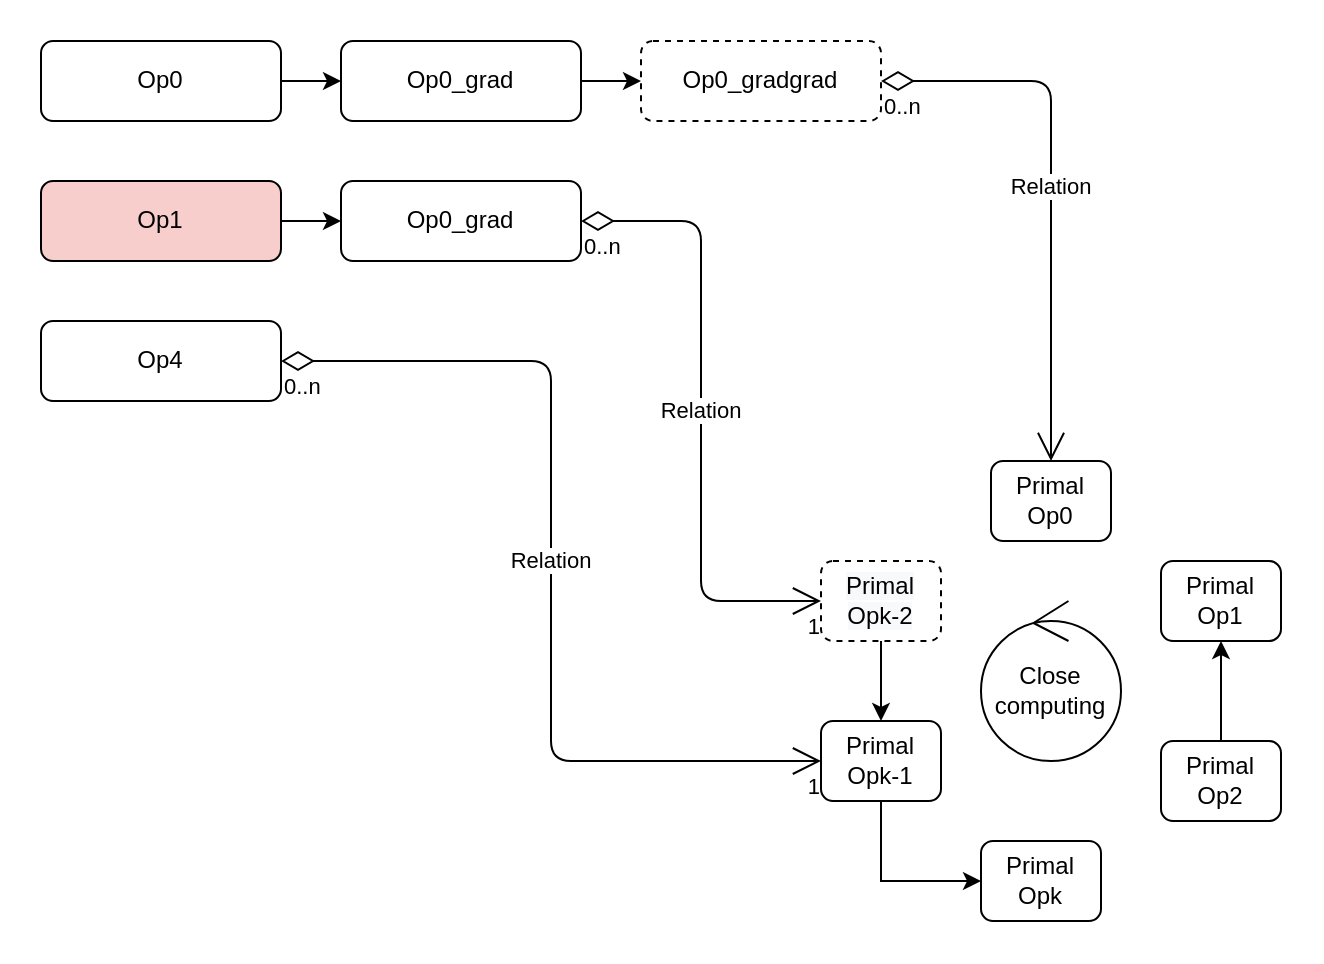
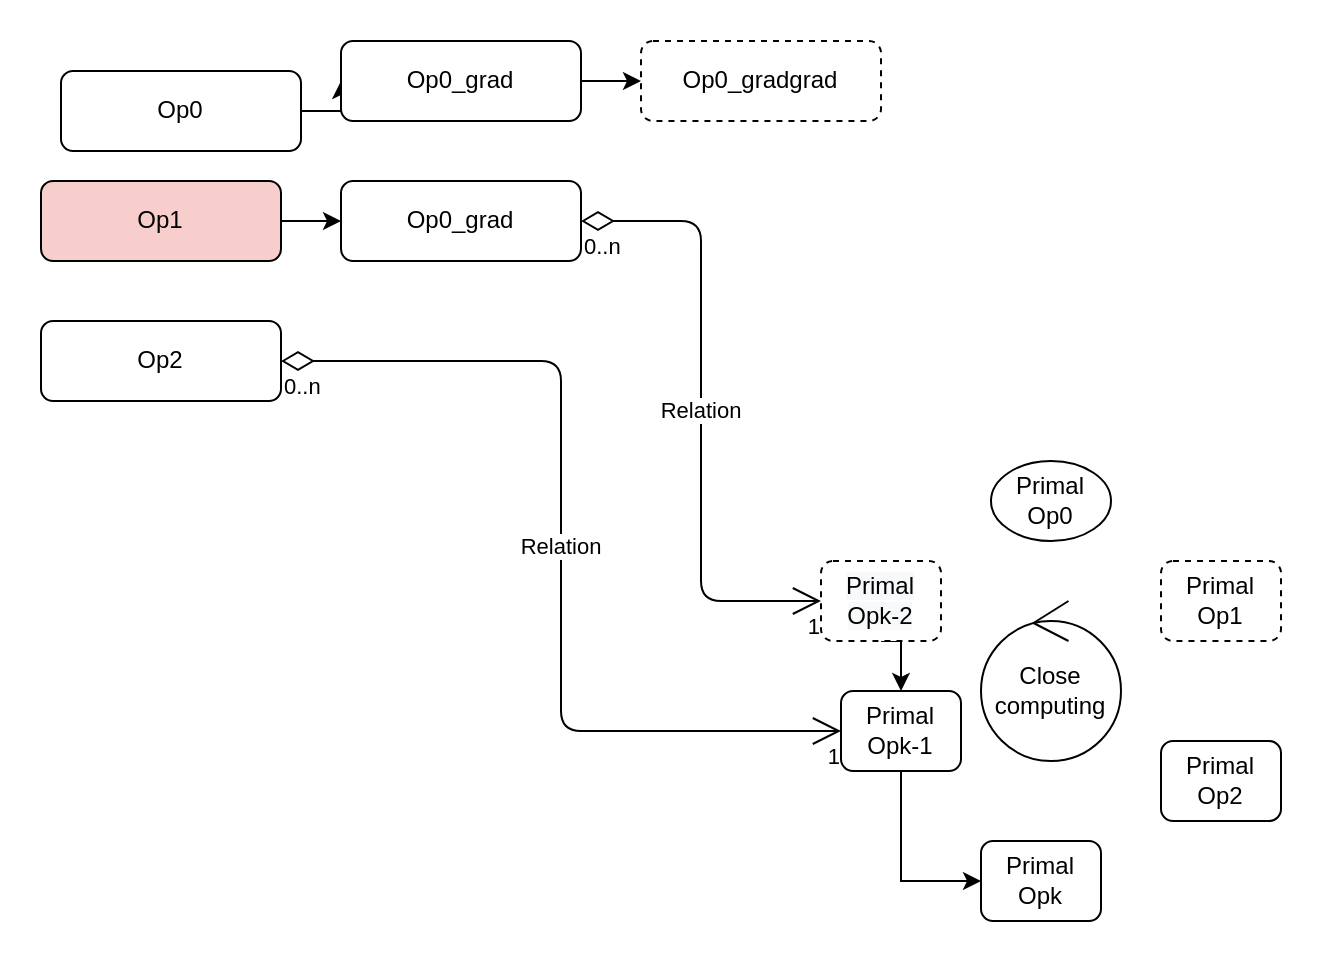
node "Op0": moved (161, 81) -> (181, 111)
edge "Op0_gradgrad" -- "Primal Op0": removed, labels "0..n", "Relation", "1"
node "Op4": label "Op4" -> "Op2"
node "Primal Op0": shape rounded rectangle -> ellipse
node "Primal Op1": style solid -> dashed
edge "Primal Op2" -> "Primal Op1": removed
node "Primal Opk-1": moved (881, 761) -> (901, 731)
